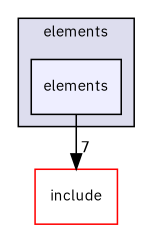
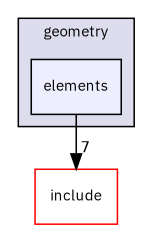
cluster "elements": label "elements" -> "geometry"
